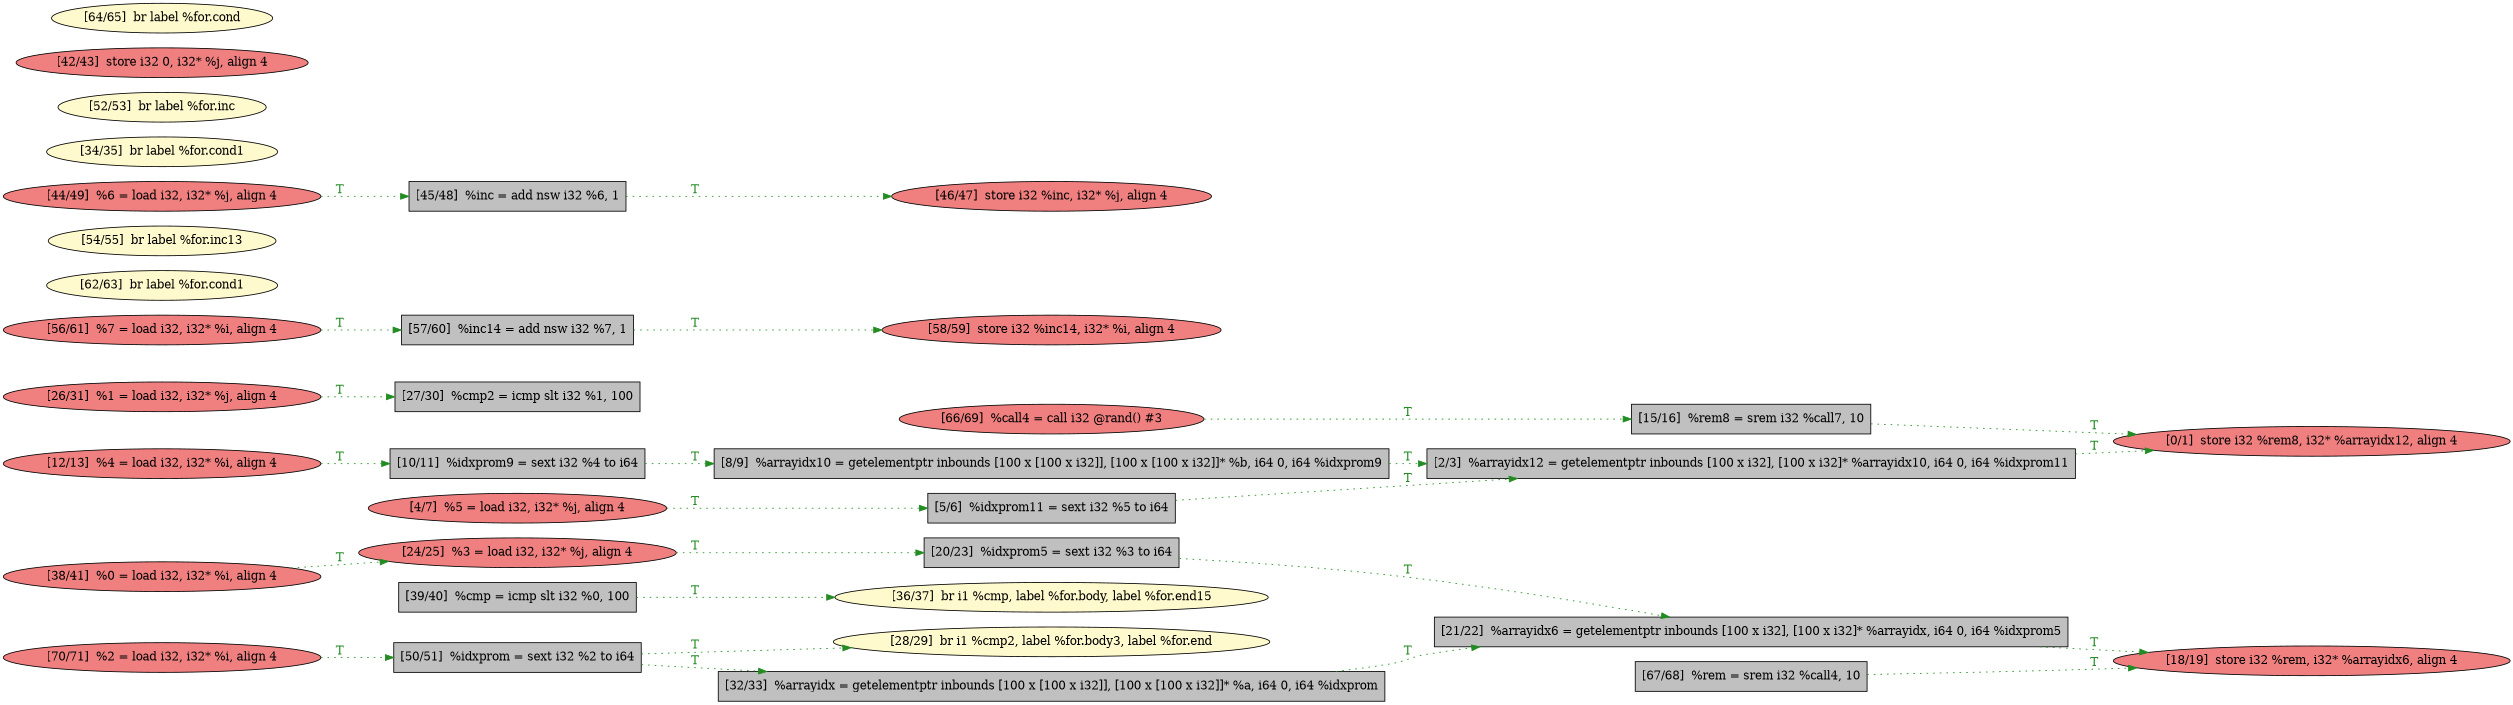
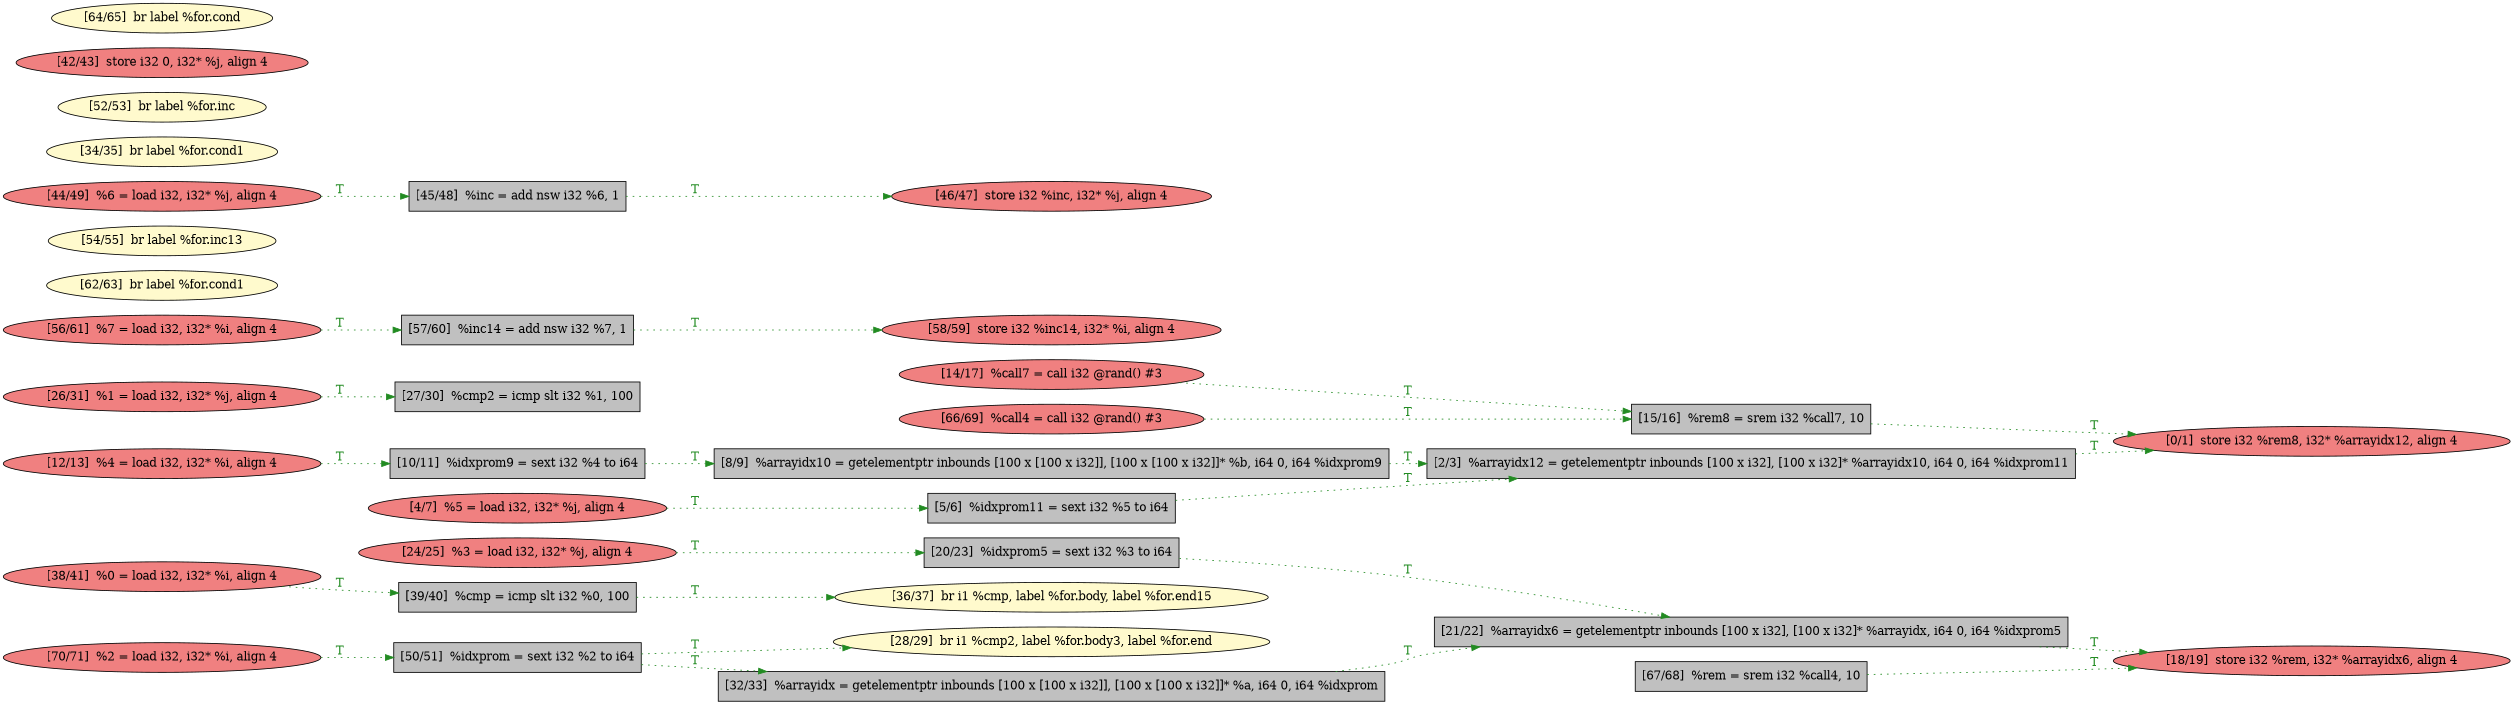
node "[14/17]  %call7 = call i32 @rand() #3": added
edge "[38/41]  %0 = load i32, i32* %i, align 4" -> "[24/25]  %3 = load i32, i32* %j, align 4": now "[38/41]  %0 = load i32, i32* %i, align 4" -> "[39/40]  %cmp = icmp slt i32 %0, 100"
